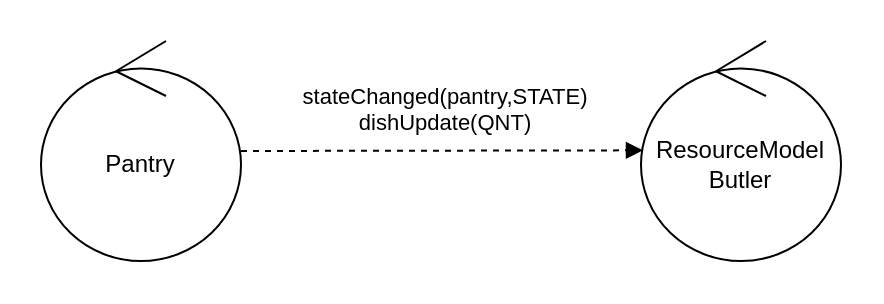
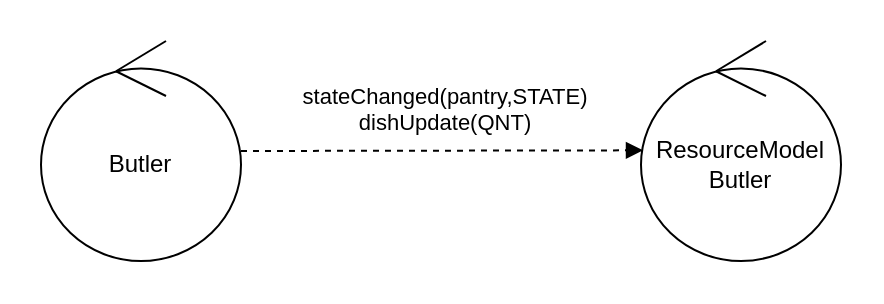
node "Pantry": label "Pantry" -> "Butler"
